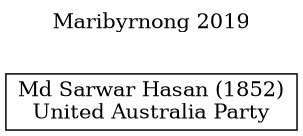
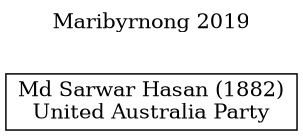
node "Md Sarwar Hasan (1852) United Australia Party": label "Md Sarwar Hasan (1852) United Australia Party" -> "Md Sarwar Hasan (1882) United Australia Party"
